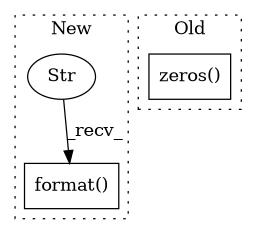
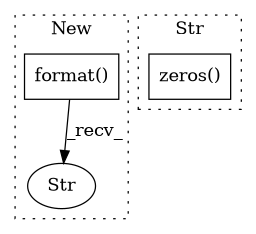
cluster "Old": label "Old" -> "Str"
edge "Str" -> "format()": reversed
